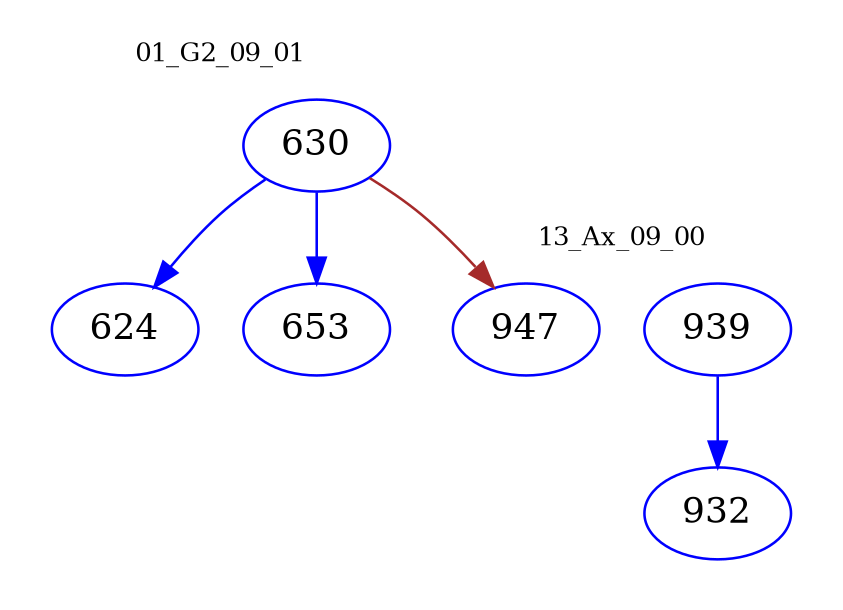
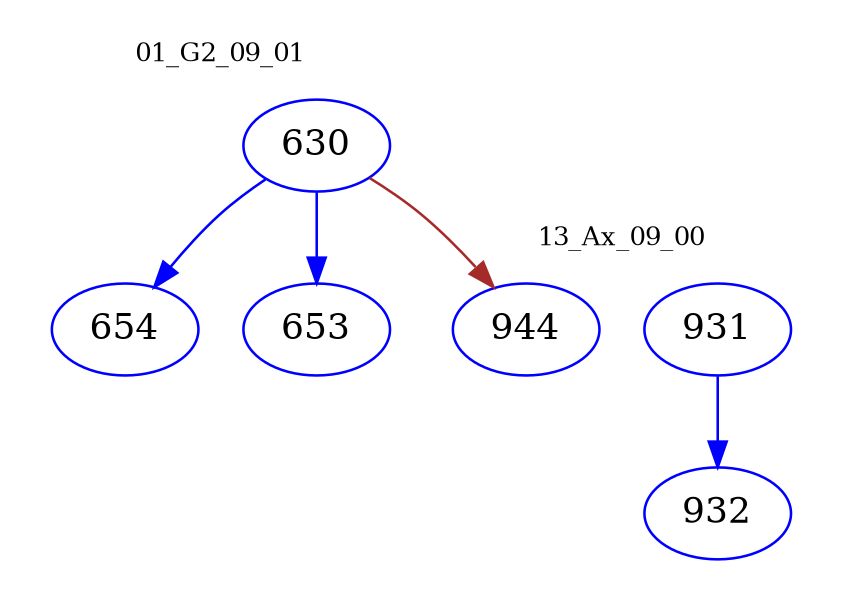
node "624": label "624" -> "654"
node "947": label "947" -> "944"
node "939": label "939" -> "931"
